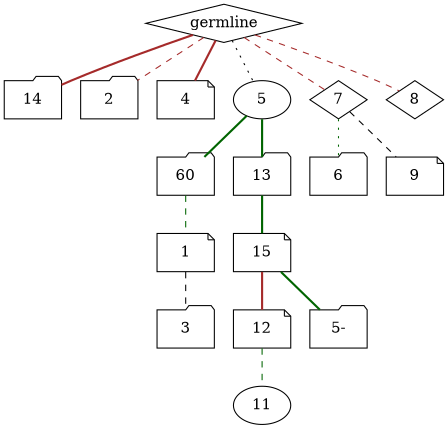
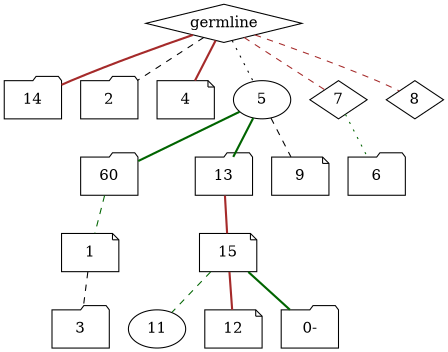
edge "germline" -- "2": color brown -> black
edge "7" -- "9": now "5" -- "9"
edge "13" -- "15": color darkgreen -> brown
node "5-": label "5-" -> "0-"
edge "12" -- "11": now "15" -- "11"
